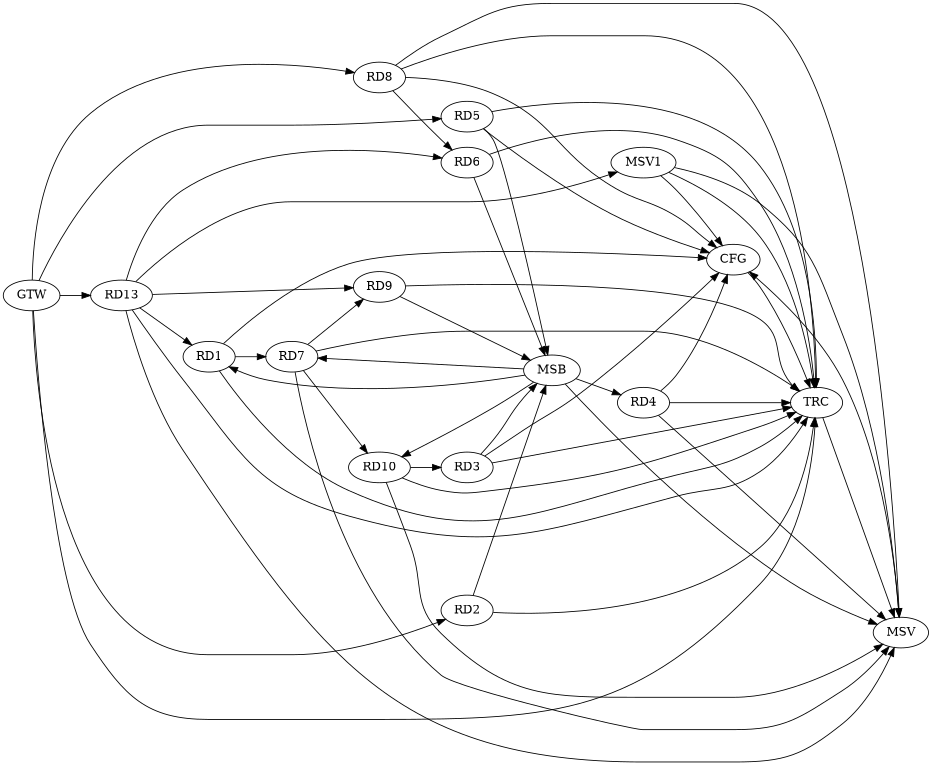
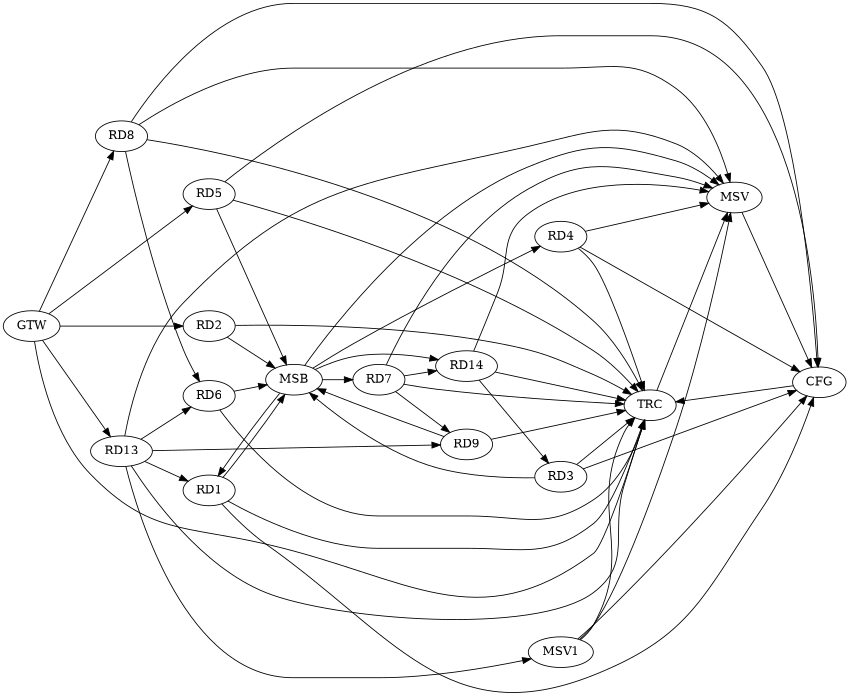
edge "RD1" -> "RD7": now "RD1" -> "MSB"
node "RD10": label "RD10" -> "RD14"
